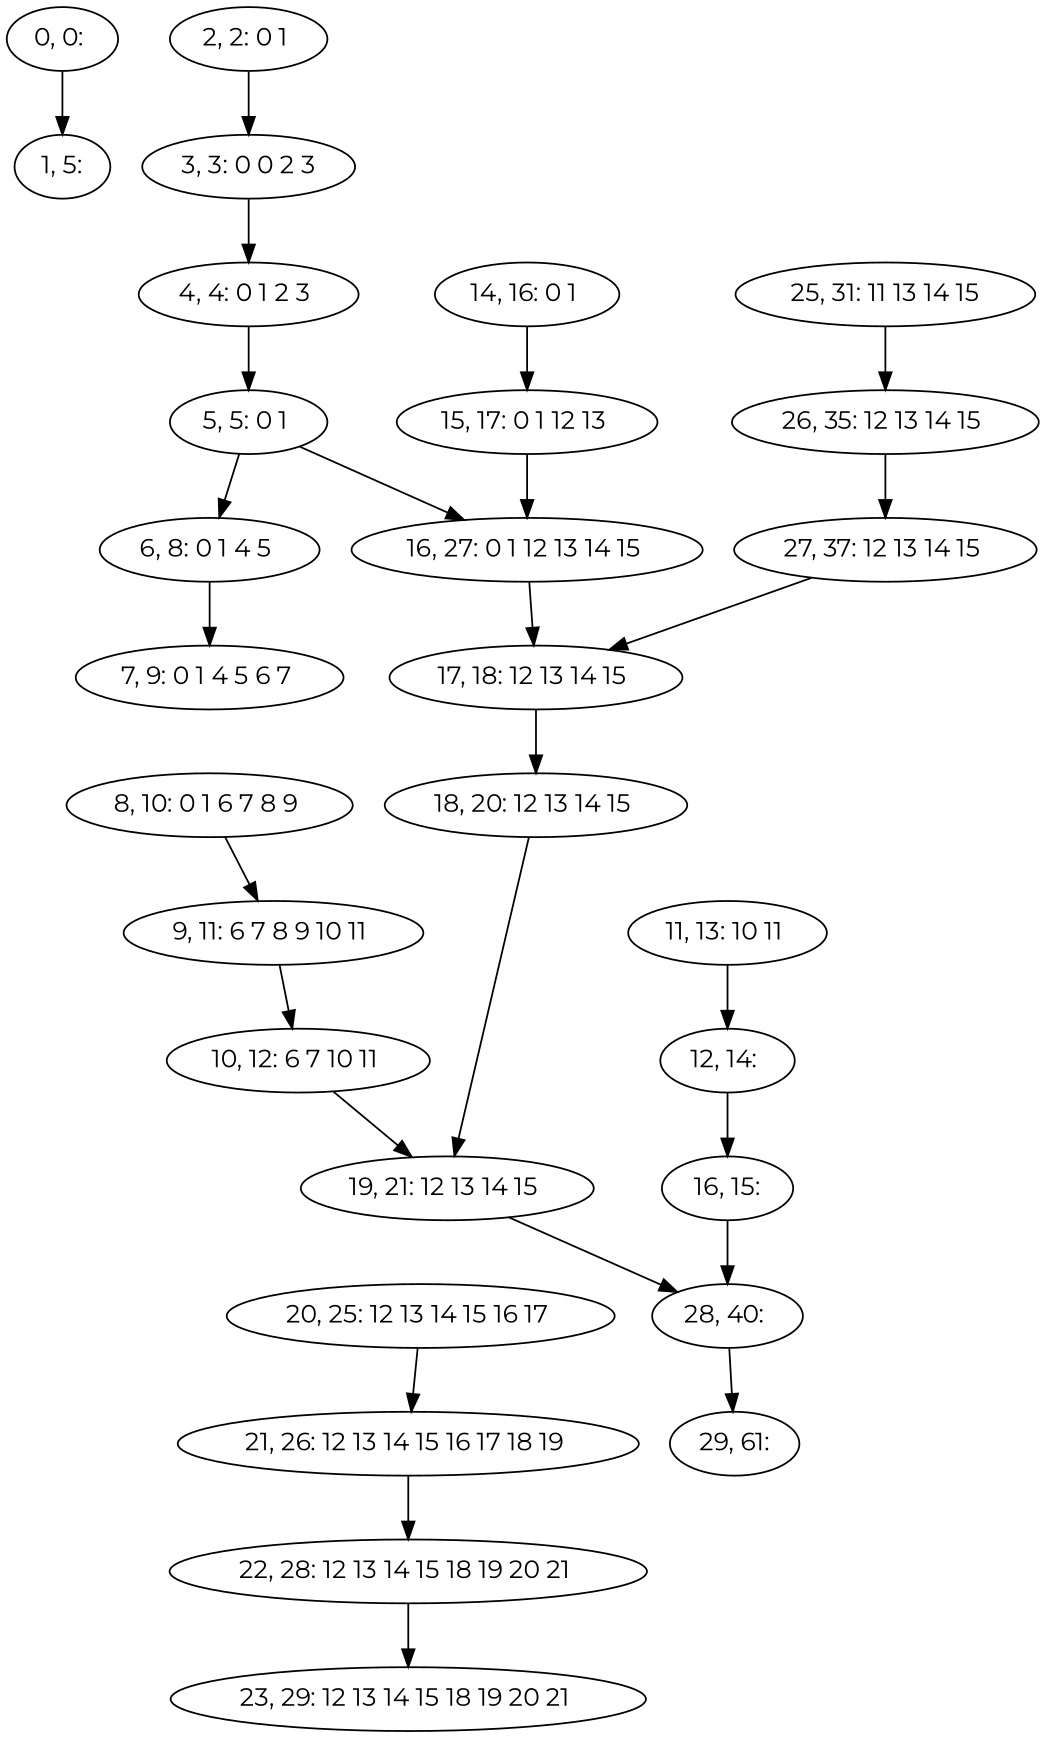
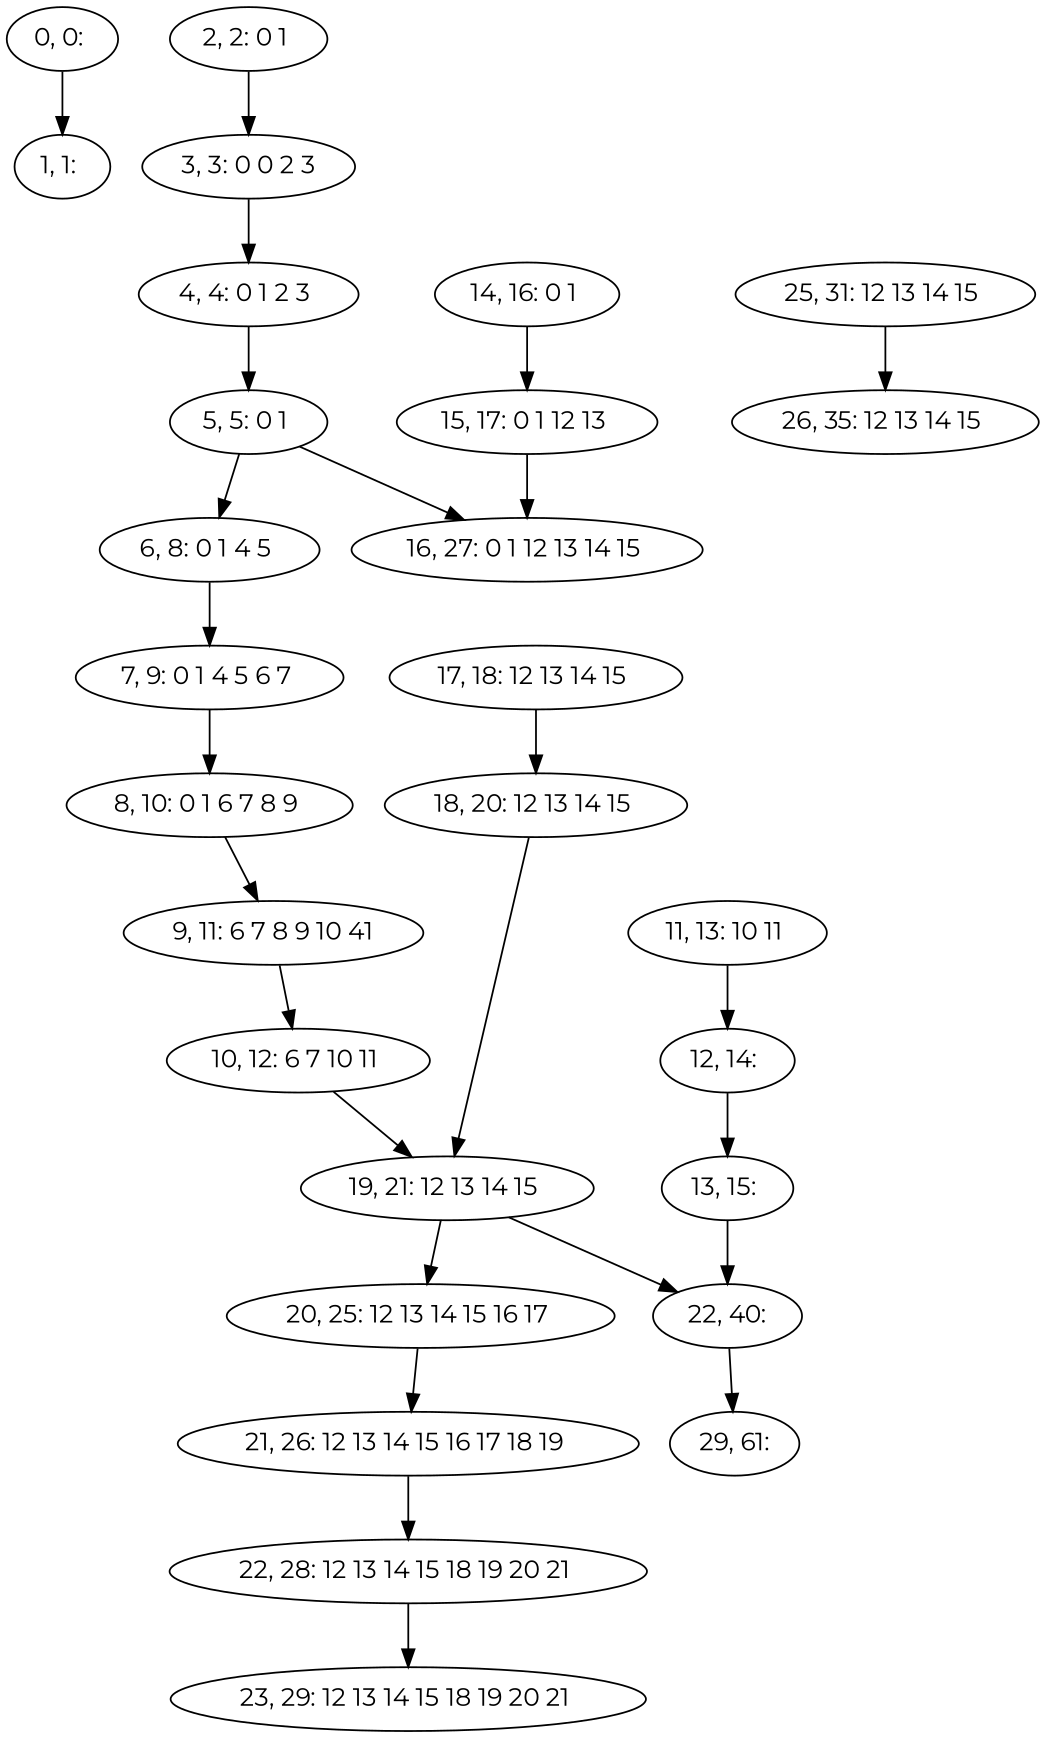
node "1, 5:": label "1, 5:" -> "1, 1:"
node "25, 31: 11 13 14 15": label "25, 31: 11 13 14 15" -> "25, 31: 12 13 14 15"
node "27, 37: 12 13 14 15": removed
edge "16, 27: 0 1 12 13 14 15" -> "17, 18: 12 13 14 15": removed
edge "7, 9: 0 1 4 5 6 7" -> "8, 10: 0 1 6 7 8 9": added
node "9, 11: 6 7 8 9 10 11": label "9, 11: 6 7 8 9 10 11" -> "9, 11: 6 7 8 9 10 41"
node "16, 15:": label "16, 15:" -> "13, 15:"
edge "19, 21: 12 13 14 15" -> "20, 25: 12 13 14 15 16 17": added
node "28, 40:": label "28, 40:" -> "22, 40:"
